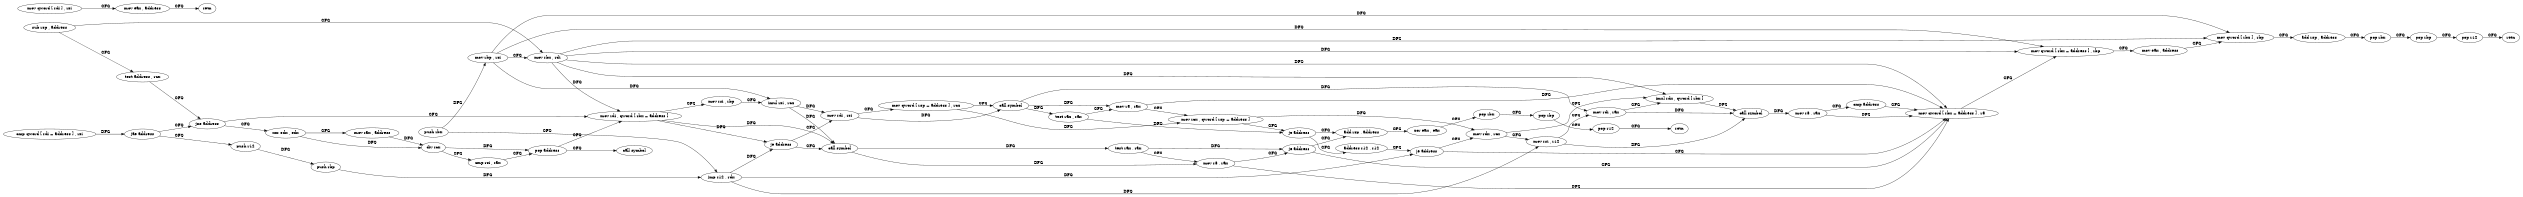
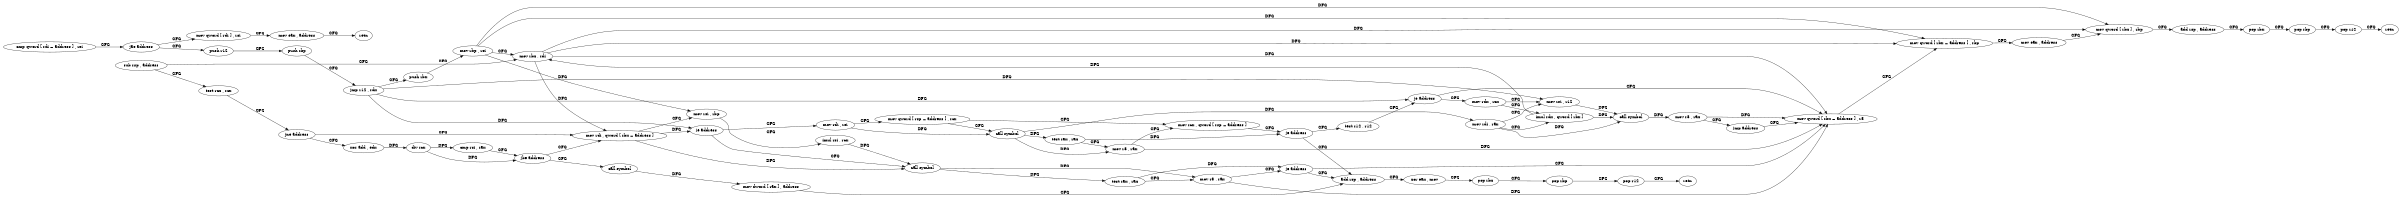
edge "mov rbx , rdi" -> "imul rdx , qword [ rbx ]": reversed
node "test address , rcx": label "test address , rcx" -> "test rcx , rcx"
edge "mov rbp , rsi" -> "imul rsi , rcx": now "mov rbp , rsi" -> "mov rsi , rbp"
edge "push rbx" -> "mov rbp , rsi": label "DFG" -> "CFG"
node "cmp address": label "cmp address" -> "jmp address"
edge "imul rsi , rcx" -> "mov rdi , rsi": removed, label "DFG"
edge "mov rcx , qword [ rsp + address ]" -> "mov rdx , rcx": removed, label "DFG"
edge "mov rsi , r12" -> "mov rdi , rax": reversed
edge "mov qword [ rsp + address ] , rcx" -> "mov rcx , qword [ rsp + address ]": label "DFG" -> "CFG"
edge "jae address" -> "jne address": now "jae address" -> "mov qword [ rdi ] , rsi"
node "xor eax , eax": label "xor eax , eax" -> "xor eax , mov"
edge "cmp qword [ rdi + address ] , rsi" -> "jae address": label "DFG" -> "CFG"
node "xor edx , edx": label "xor edx , edx" -> "xor add , edx"
node "mov rax , address": removed
edge "push rbx" -> "jmp r12 , rdx": reversed
node "address r12 , r12": label "address r12 , r12" -> "test r12 , r12"
edge "push r12" -> "push rbp": label "DFG" -> "CFG"
node "pop address": label "pop address" -> "jbe address"
edge "div rcx" -> "cmp rsi , rax": label "CFG" -> "DFG"
edge "push rbp" -> "jmp r12 , rdx": label "DFG" -> "CFG"
node "mov dword [ rax ] , address": added
